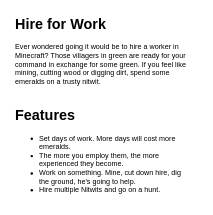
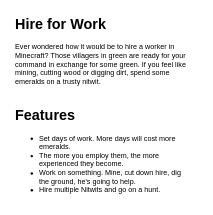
node "Hire for WorkEver wondered going it would be to hire a worker in Minecraft? Those villagers in green are ready for your command in exchange for some green. If you feel like mining, cutting wood or digging dirt, spend some emeralds on a trusty nitwit.": label "Hire for WorkEver wondered going it would be to hire a worker in Minecraft? Those villagers in green are ready for your command in exchange for some green. If you feel like mining, cutting wood or digging dirt, spend some emeralds on a trusty nitwit." -> "Hire for WorkEver wondered how it would be to hire a worker in Minecraft? Those villagers in green are ready for your command in exchange for some green. If you feel like mining, cutting wood or digging dirt, spend some emeralds on a trusty nitwit."
